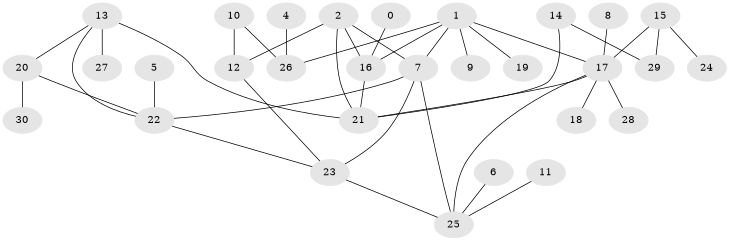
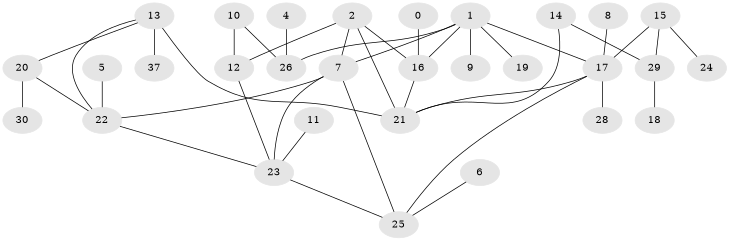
node "27": label "27" -> "37"
edge "17" -- "18": now "29" -- "18"
edge "11" -- "25": now "11" -- "23"
